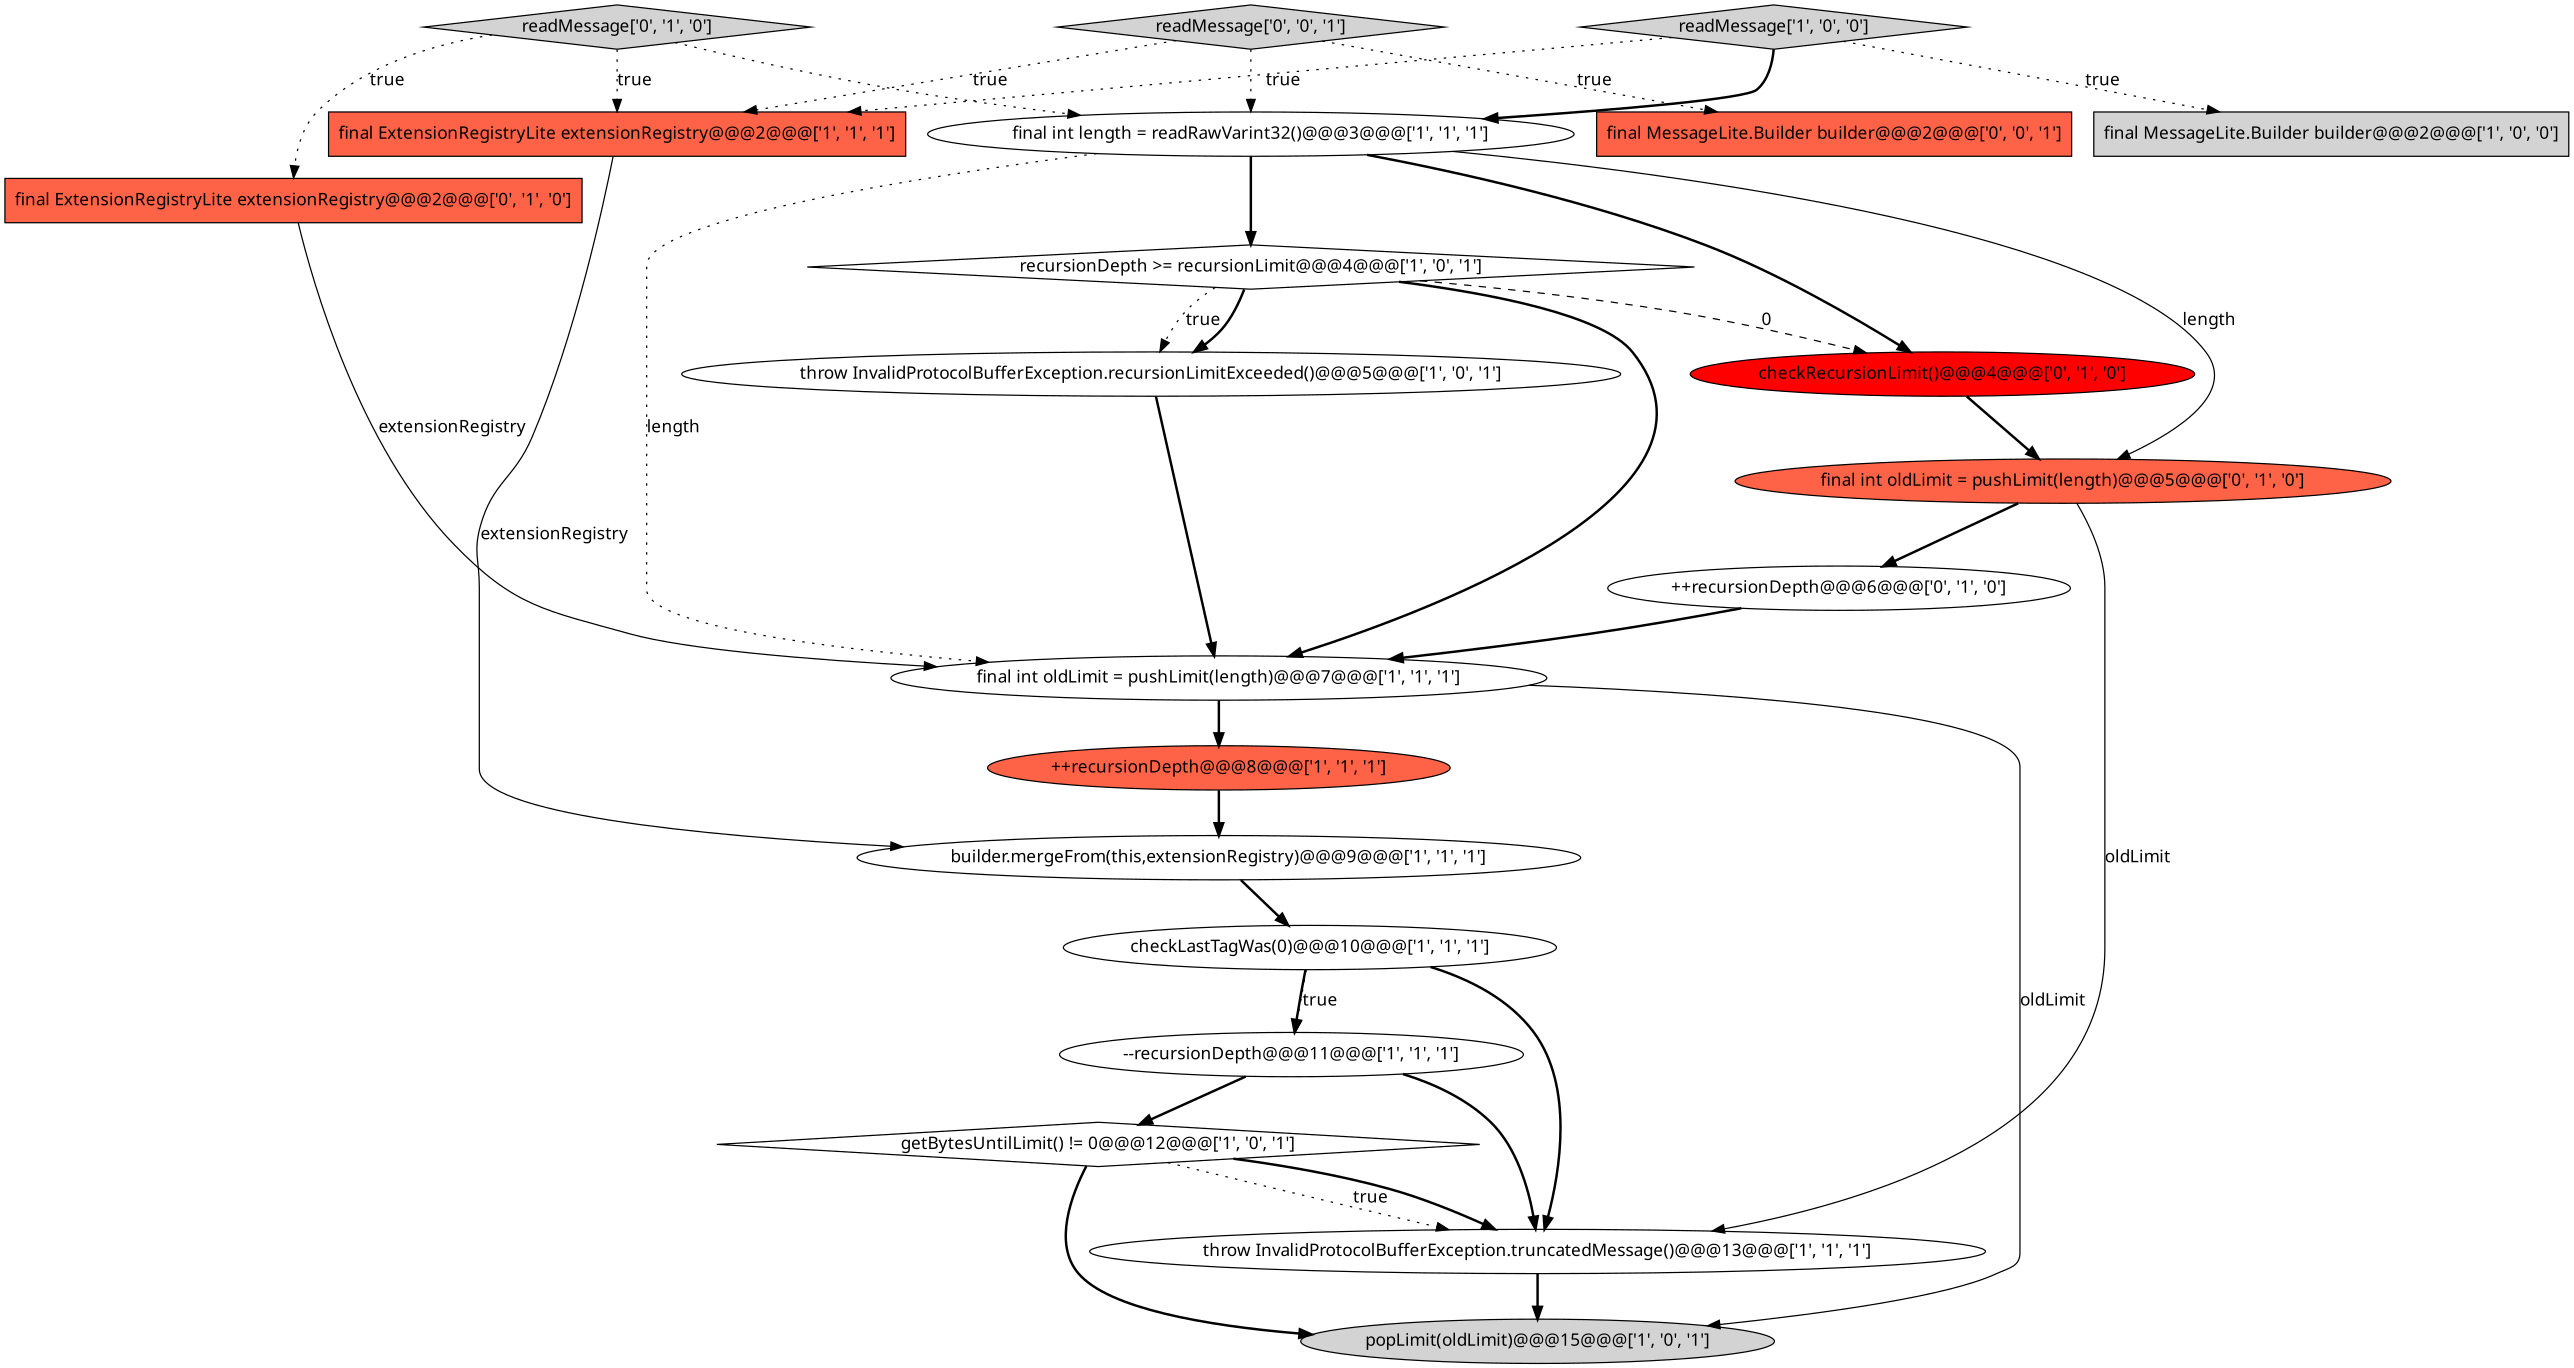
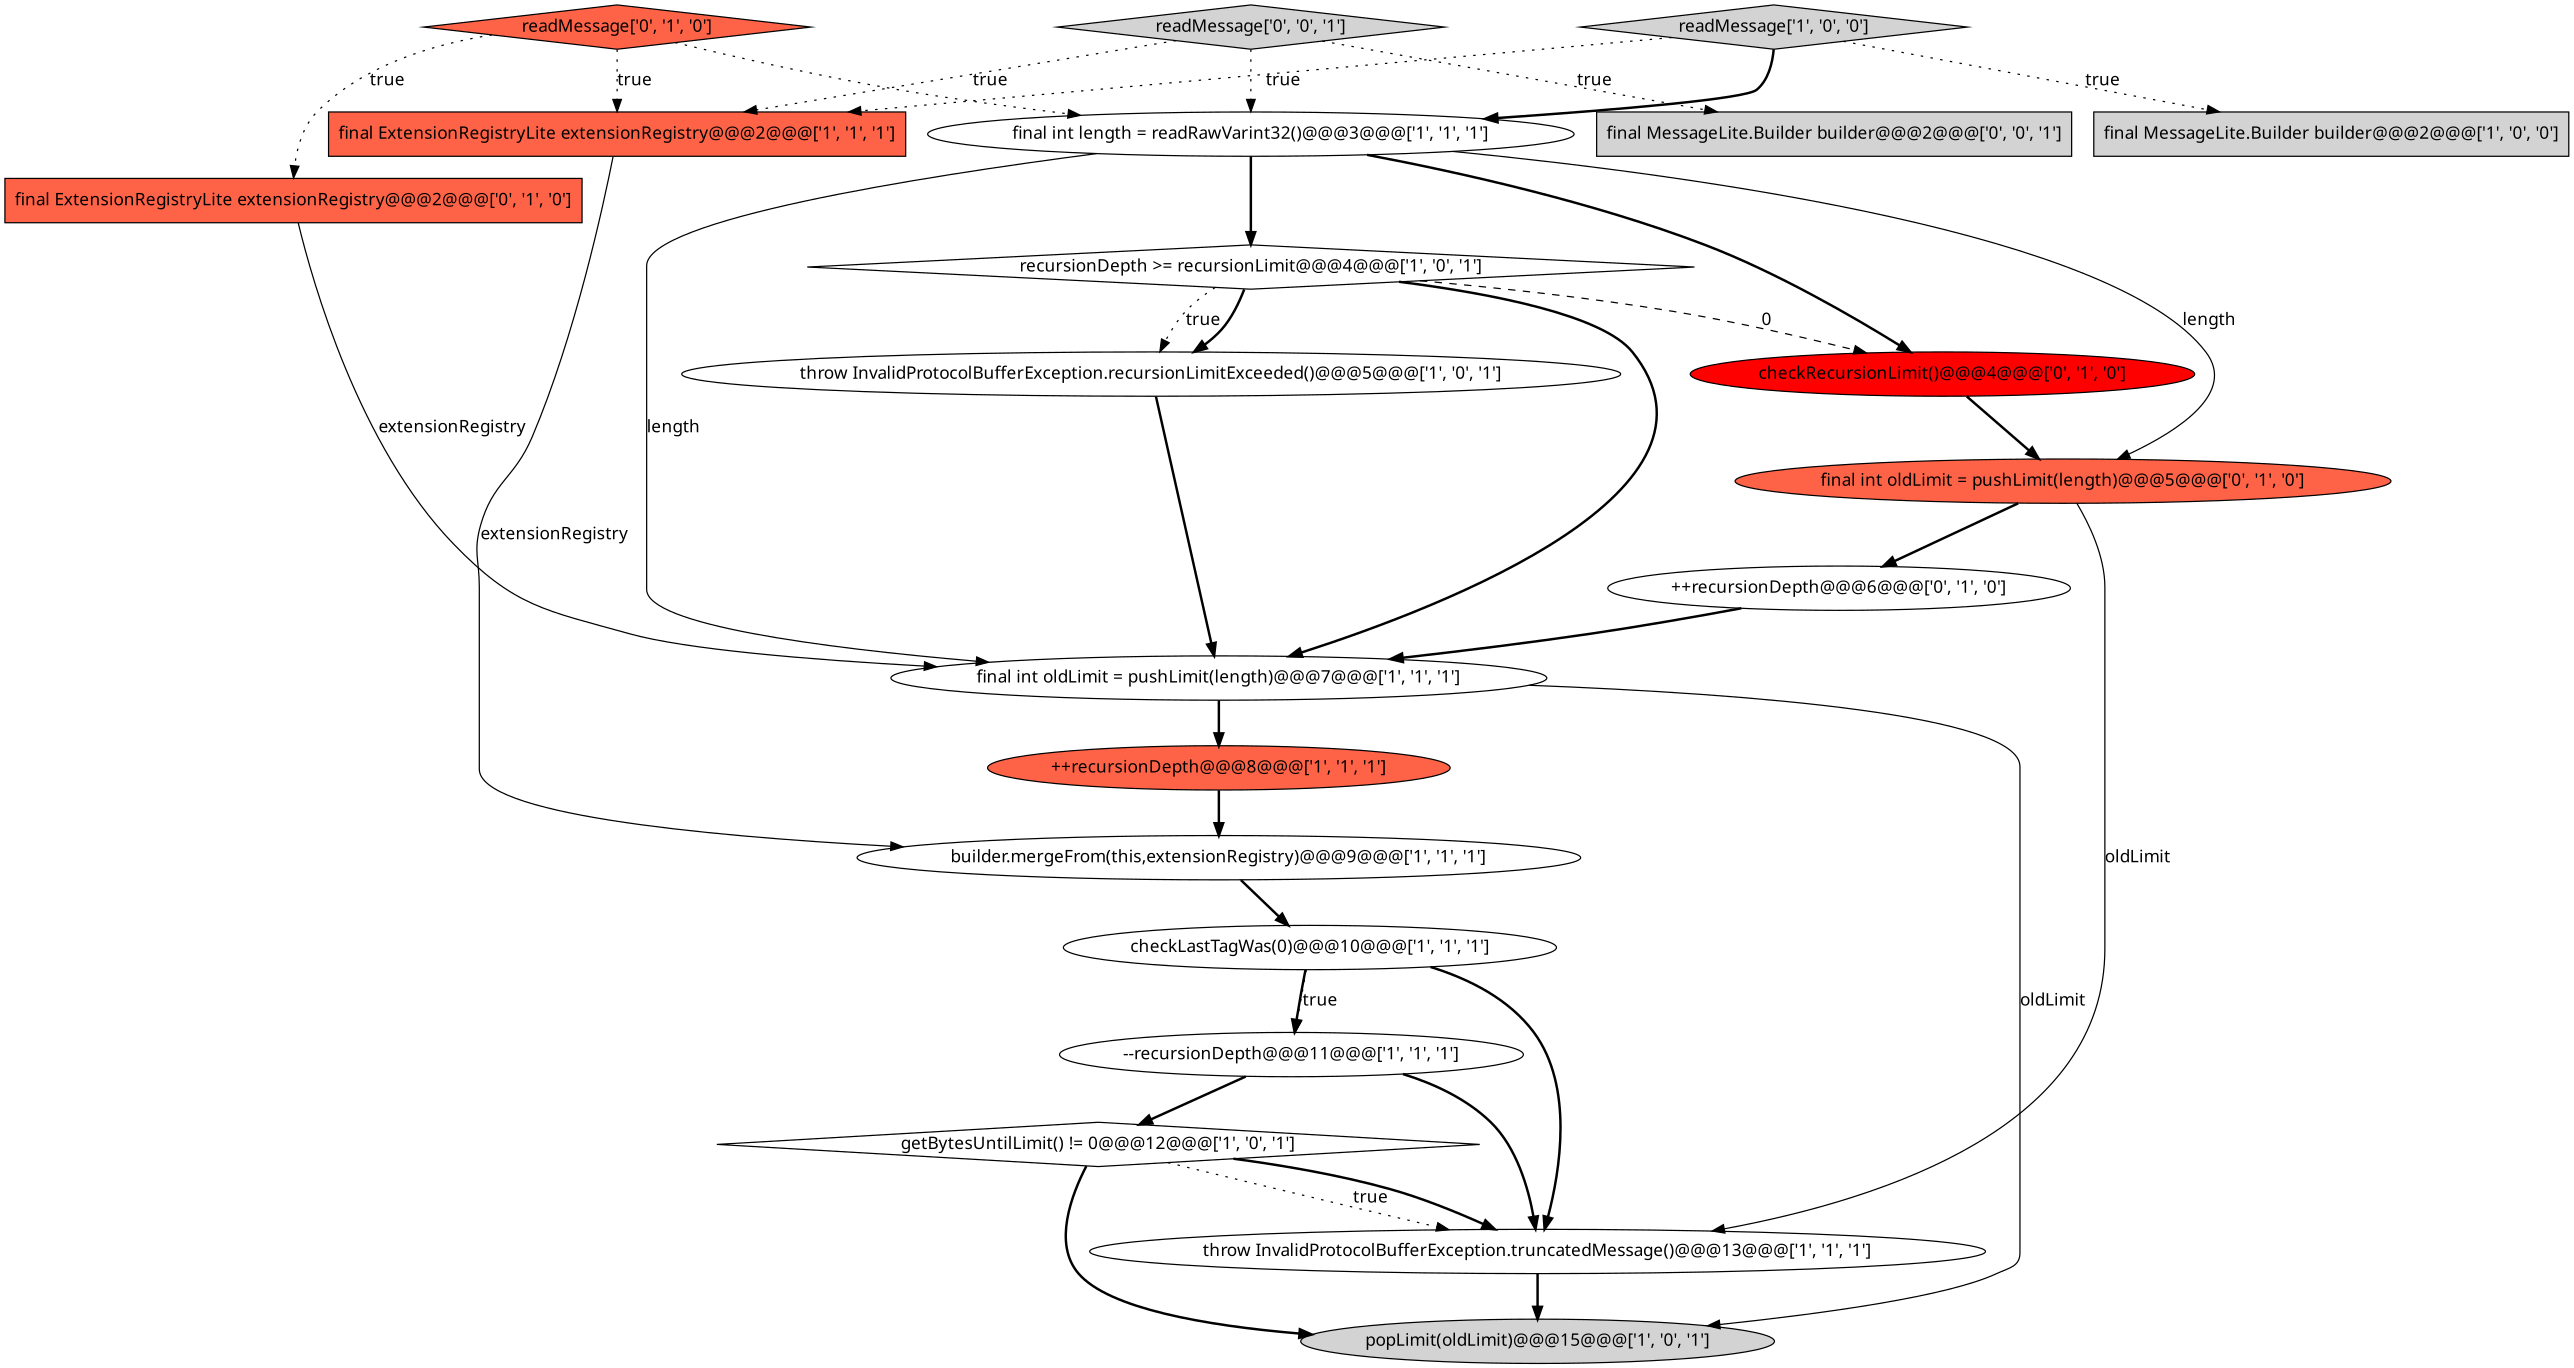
node "readMessage['0', '1', '0']": fillcolor lightgray -> tomato
node "final MessageLite.Builder builder@@@2@@@['0', '0', '1']": fillcolor tomato -> lightgray
edge "final int length = readRawVarint32()@@@3@@@['1', '1', '1']" -> "final int oldLimit = pushLimit(length)@@@7@@@['1', '1', '1']": style dotted -> solid
